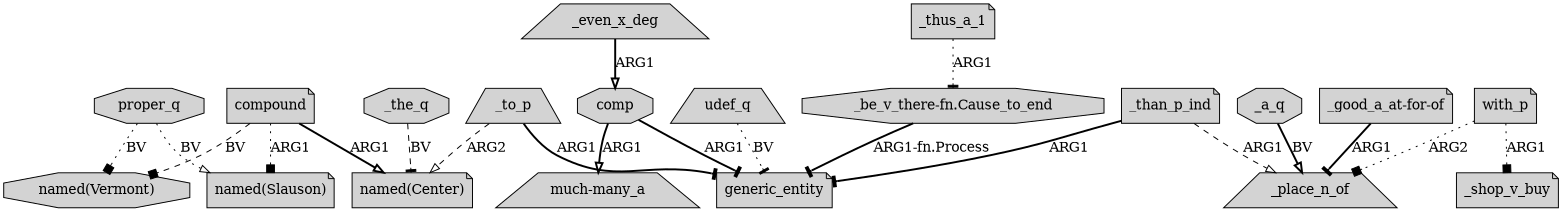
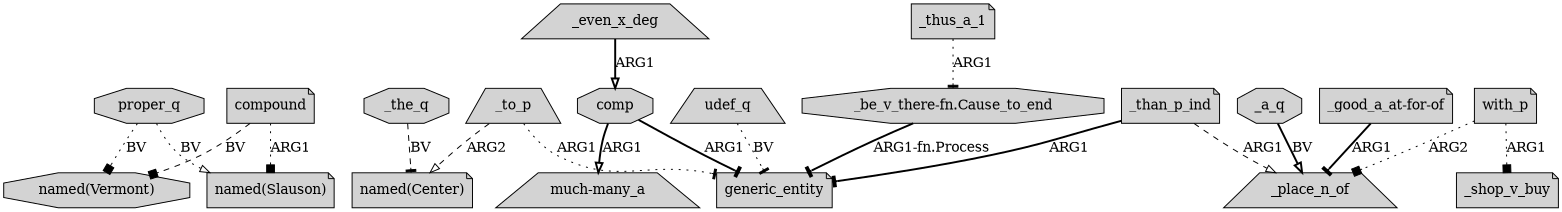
edge "compound" -> "named(Center)": removed, label "ARG1"
edge "_to_p" -> "generic_entity": style bold -> dotted
